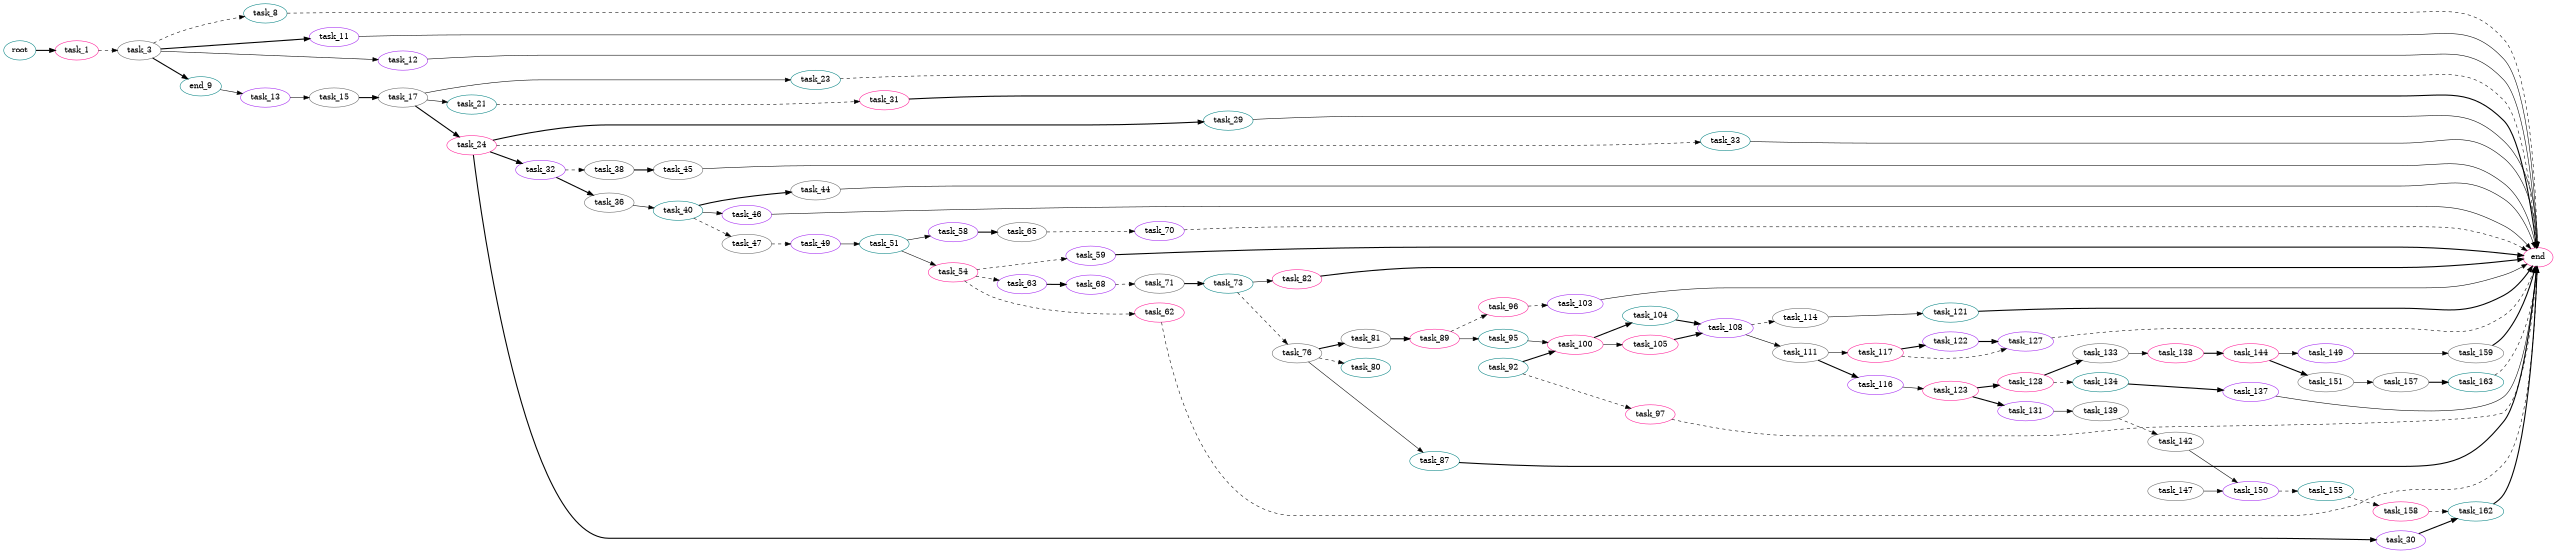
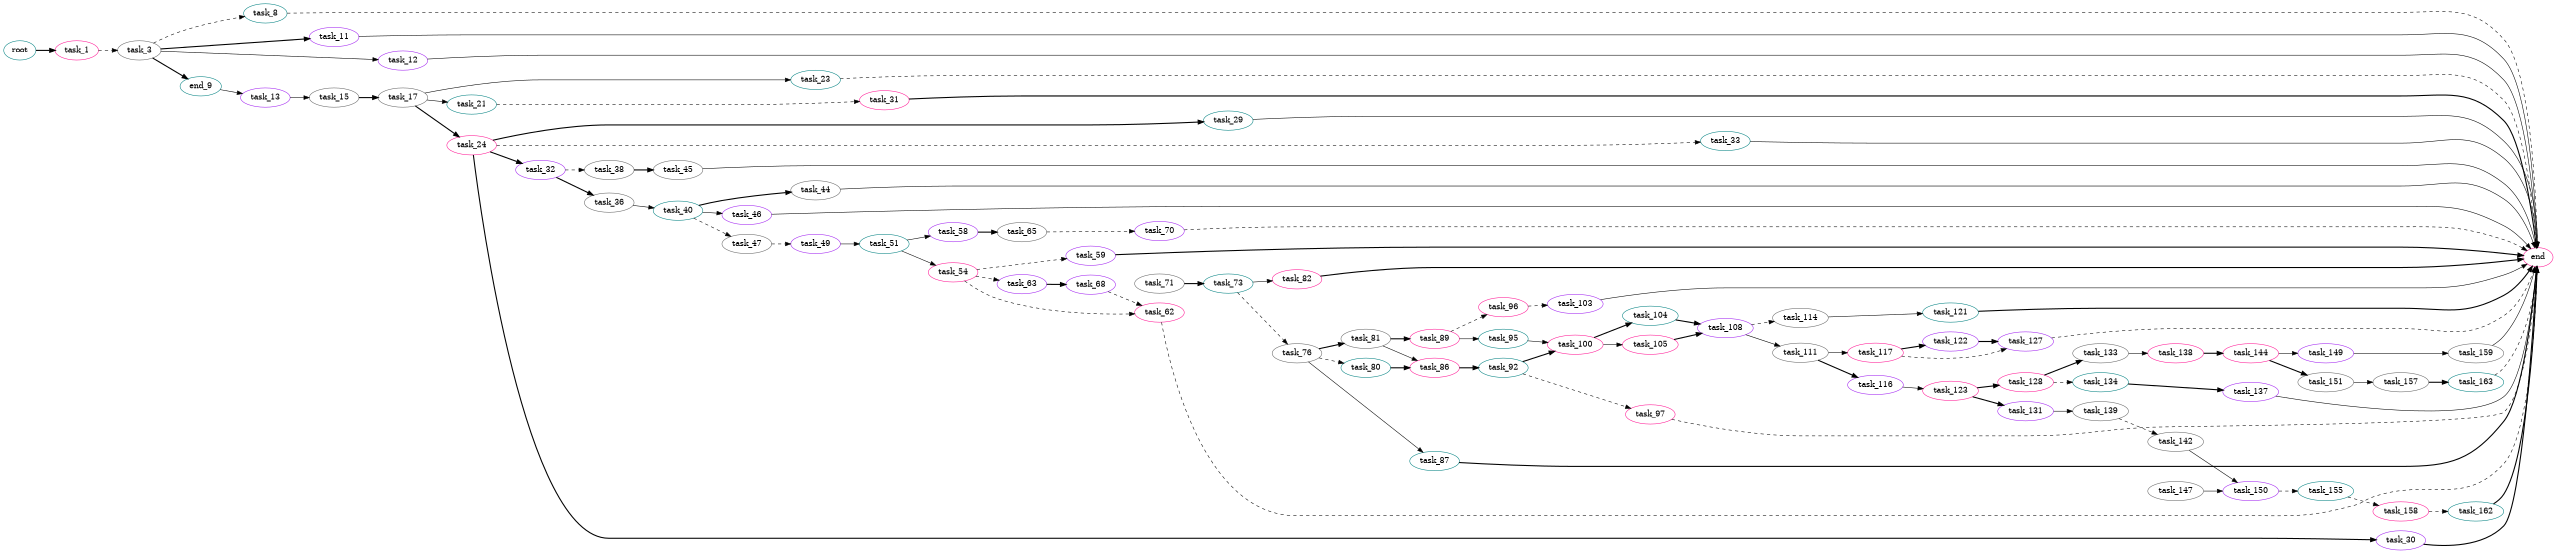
edge "task_68" -> "task_71": now "task_68" -> "task_62"
edge "task_159" -> "end": style bold -> solid
node "task_86": added
edge "task_30" -> "task_162": now "task_30" -> "end"
